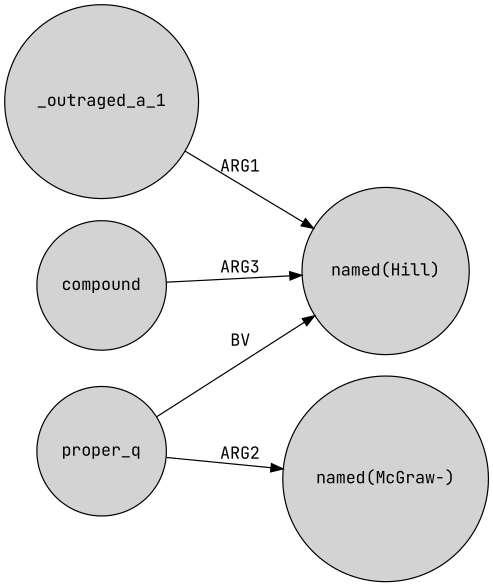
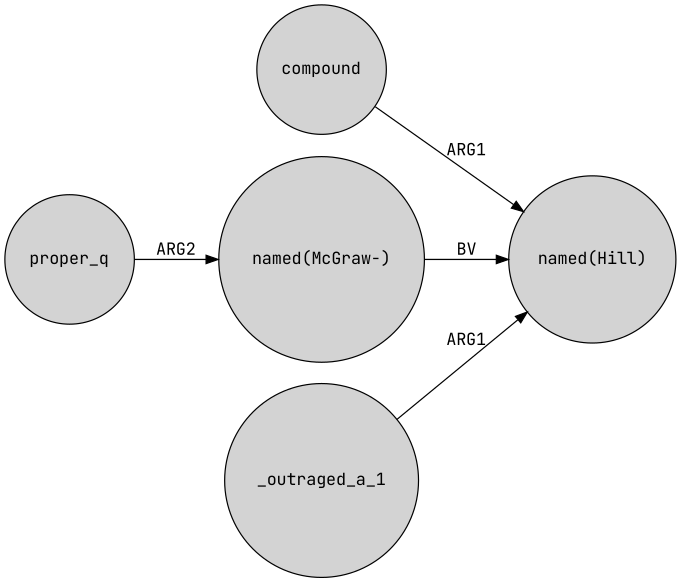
edge "compound" -> "named(Hill)": label "ARG3" -> "ARG1"
edge "proper_q" -> "named(Hill)": now "named(McGraw-)" -> "named(Hill)"
